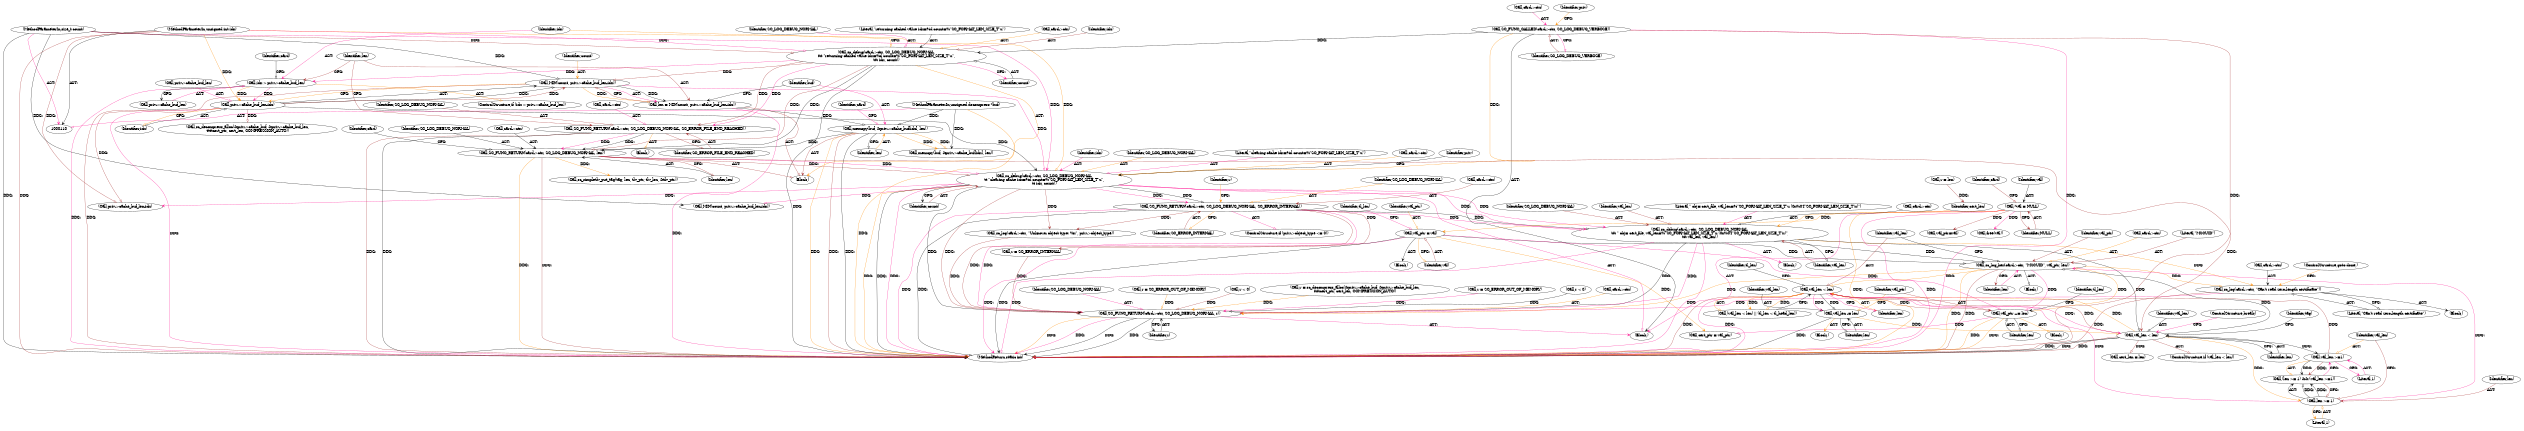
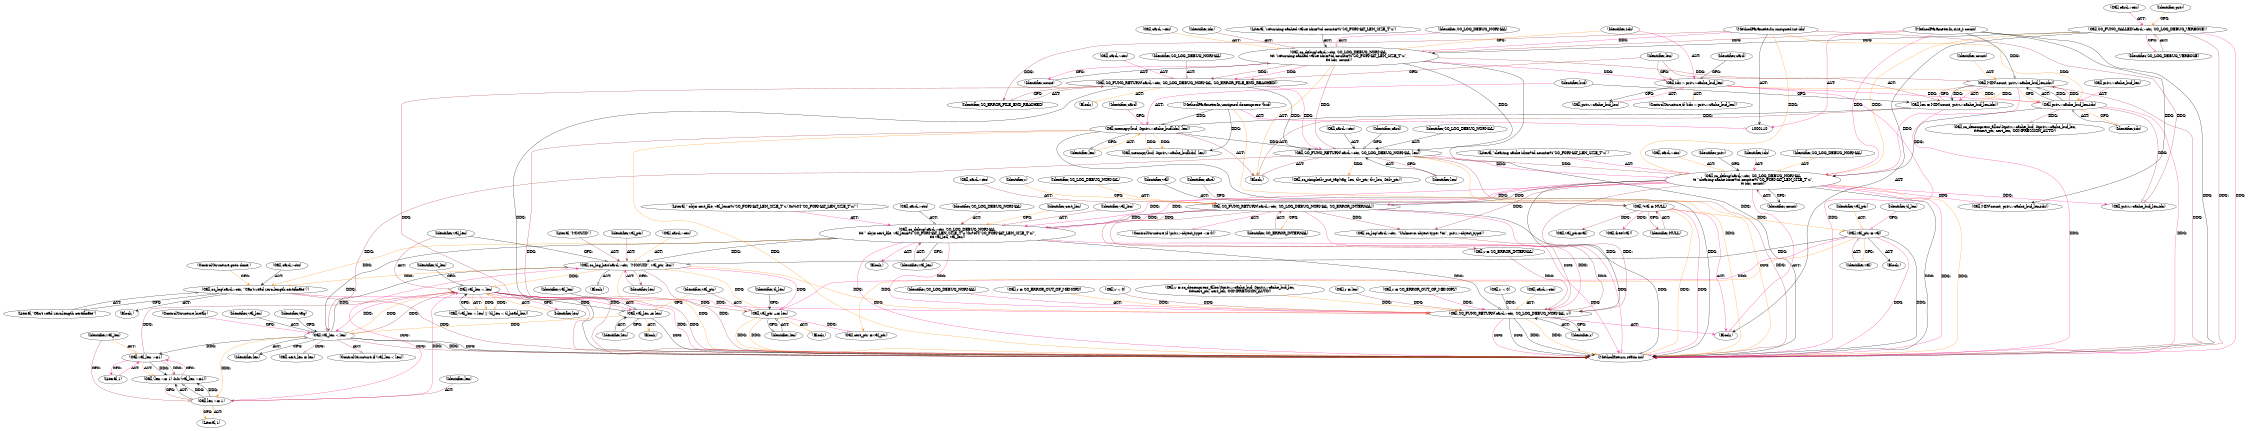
edge "(Call,r = len)" -> "(Identifier,cert_len)": now "(Call,r = len)" -> "(Call,SC_FUNC_RETURN(card->ctx, SC_LOG_DEBUG_NORMAL, r))"
edge "(MethodParameterIn,unsigned int idx)" -> "(MethodReturn,static int)": now "(MethodParameterIn,unsigned int idx)" -> "(Identifier,SC_ERROR_FILE_END_REACHED)"
